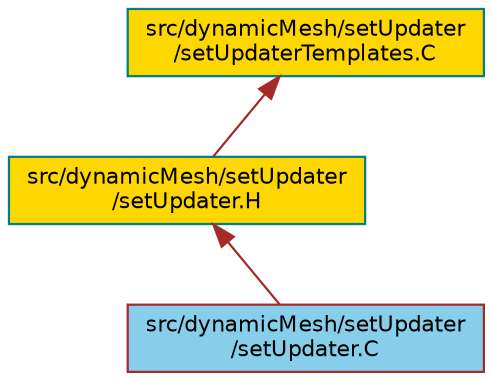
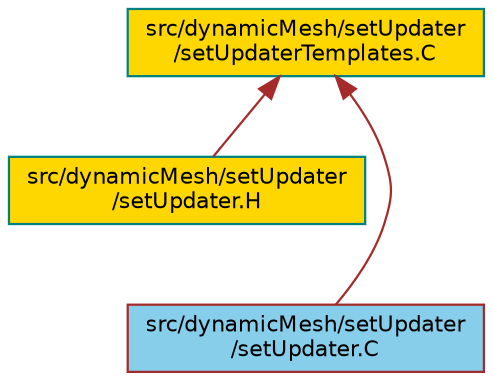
edge "src/dynamicMesh/setUpdater /setUpdater.C" -> "src/dynamicMesh/setUpdater /setUpdater.H": now "src/dynamicMesh/setUpdater /setUpdater.C" -> "src/dynamicMesh/setUpdater /setUpdaterTemplates.C"
